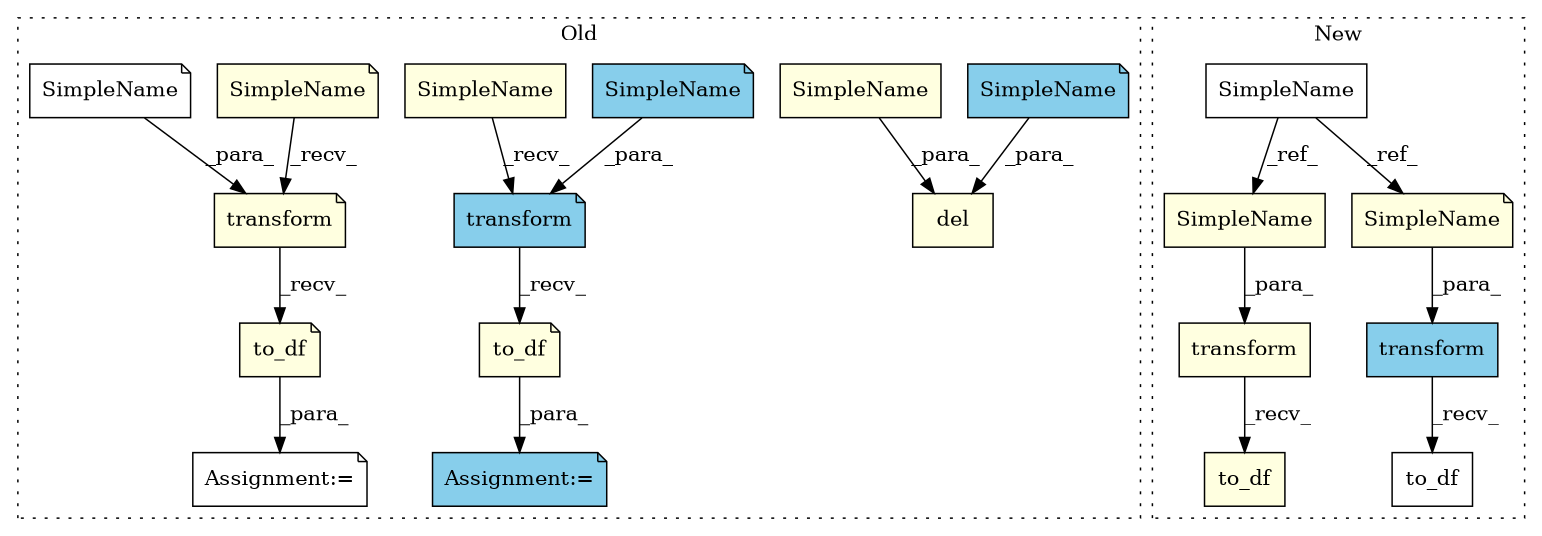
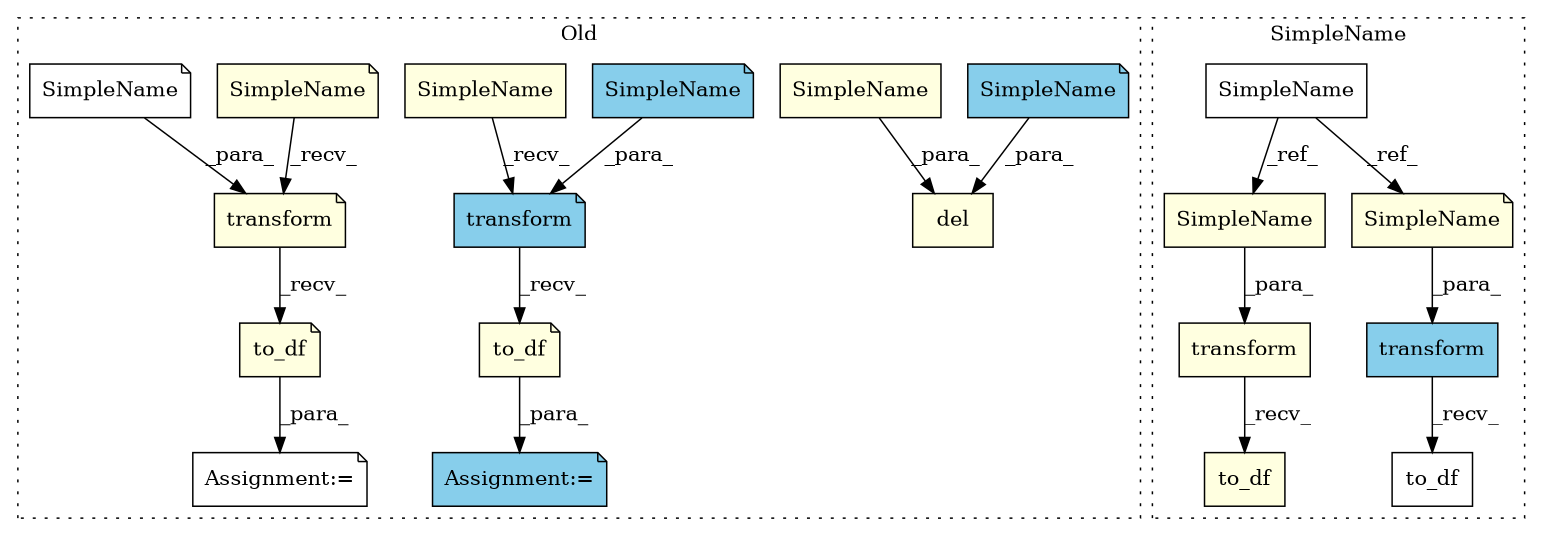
cluster "New": label "New" -> "SimpleName"
